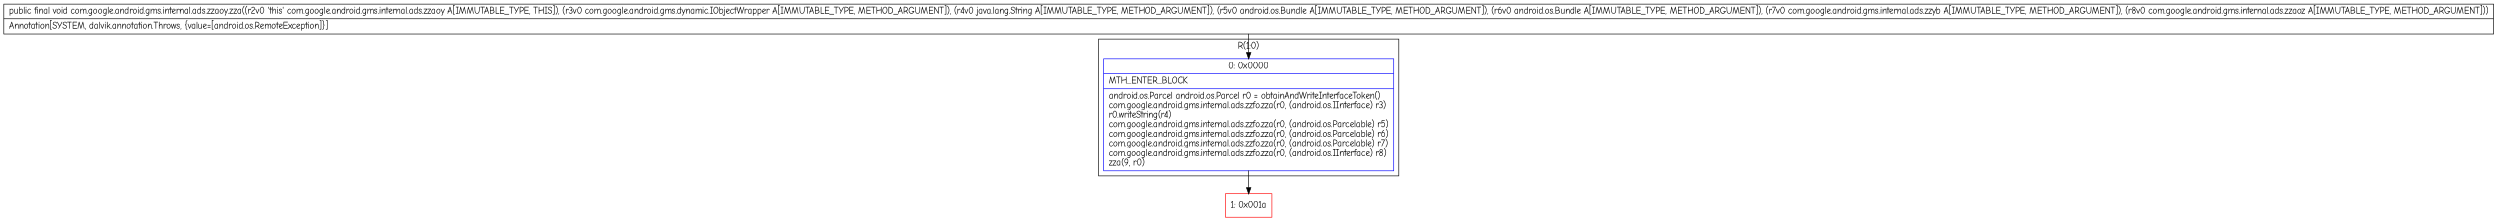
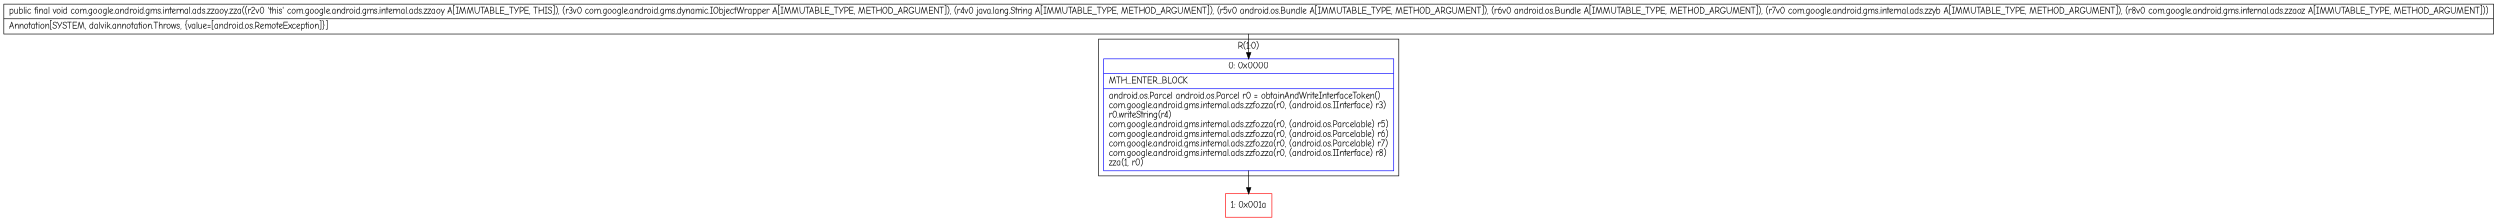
node "0: 0x0000": text "zza(9, r0)" -> "zza(1, r0)"
